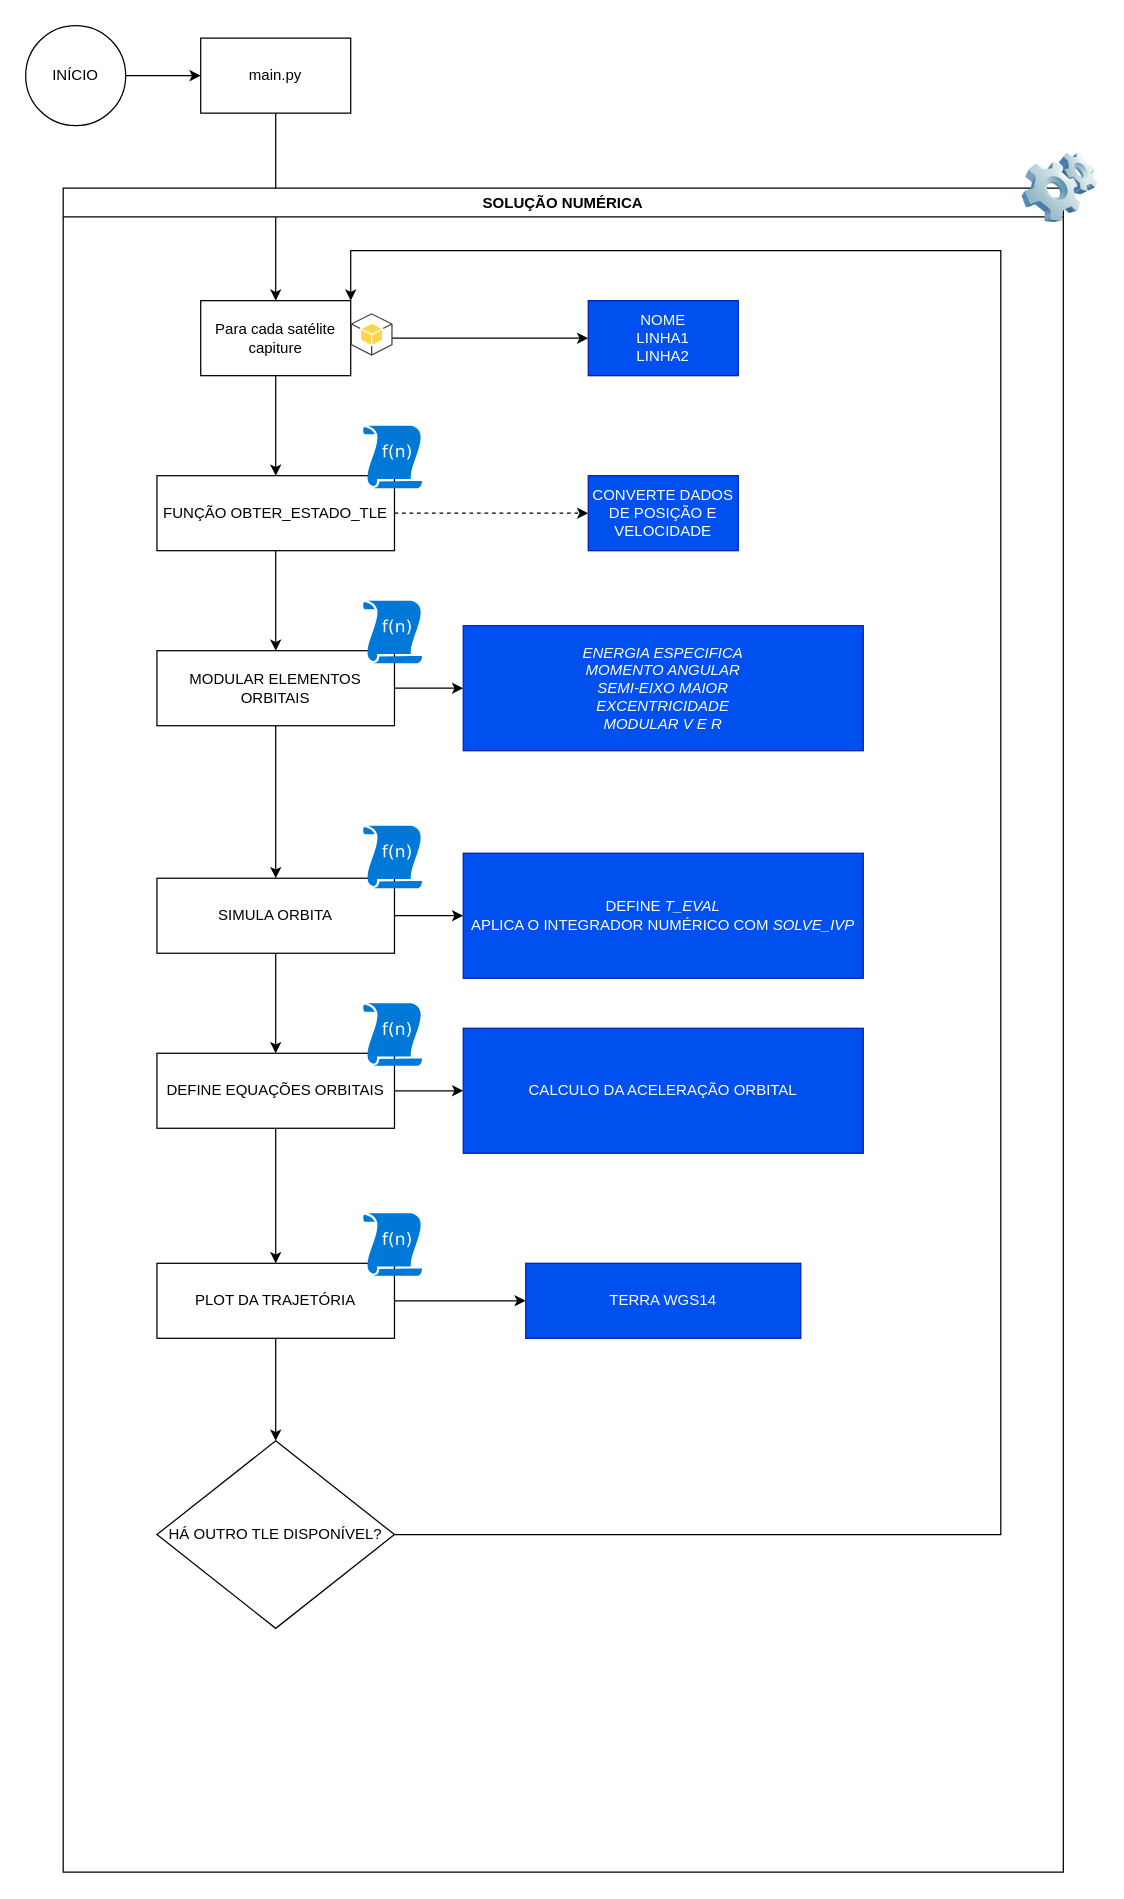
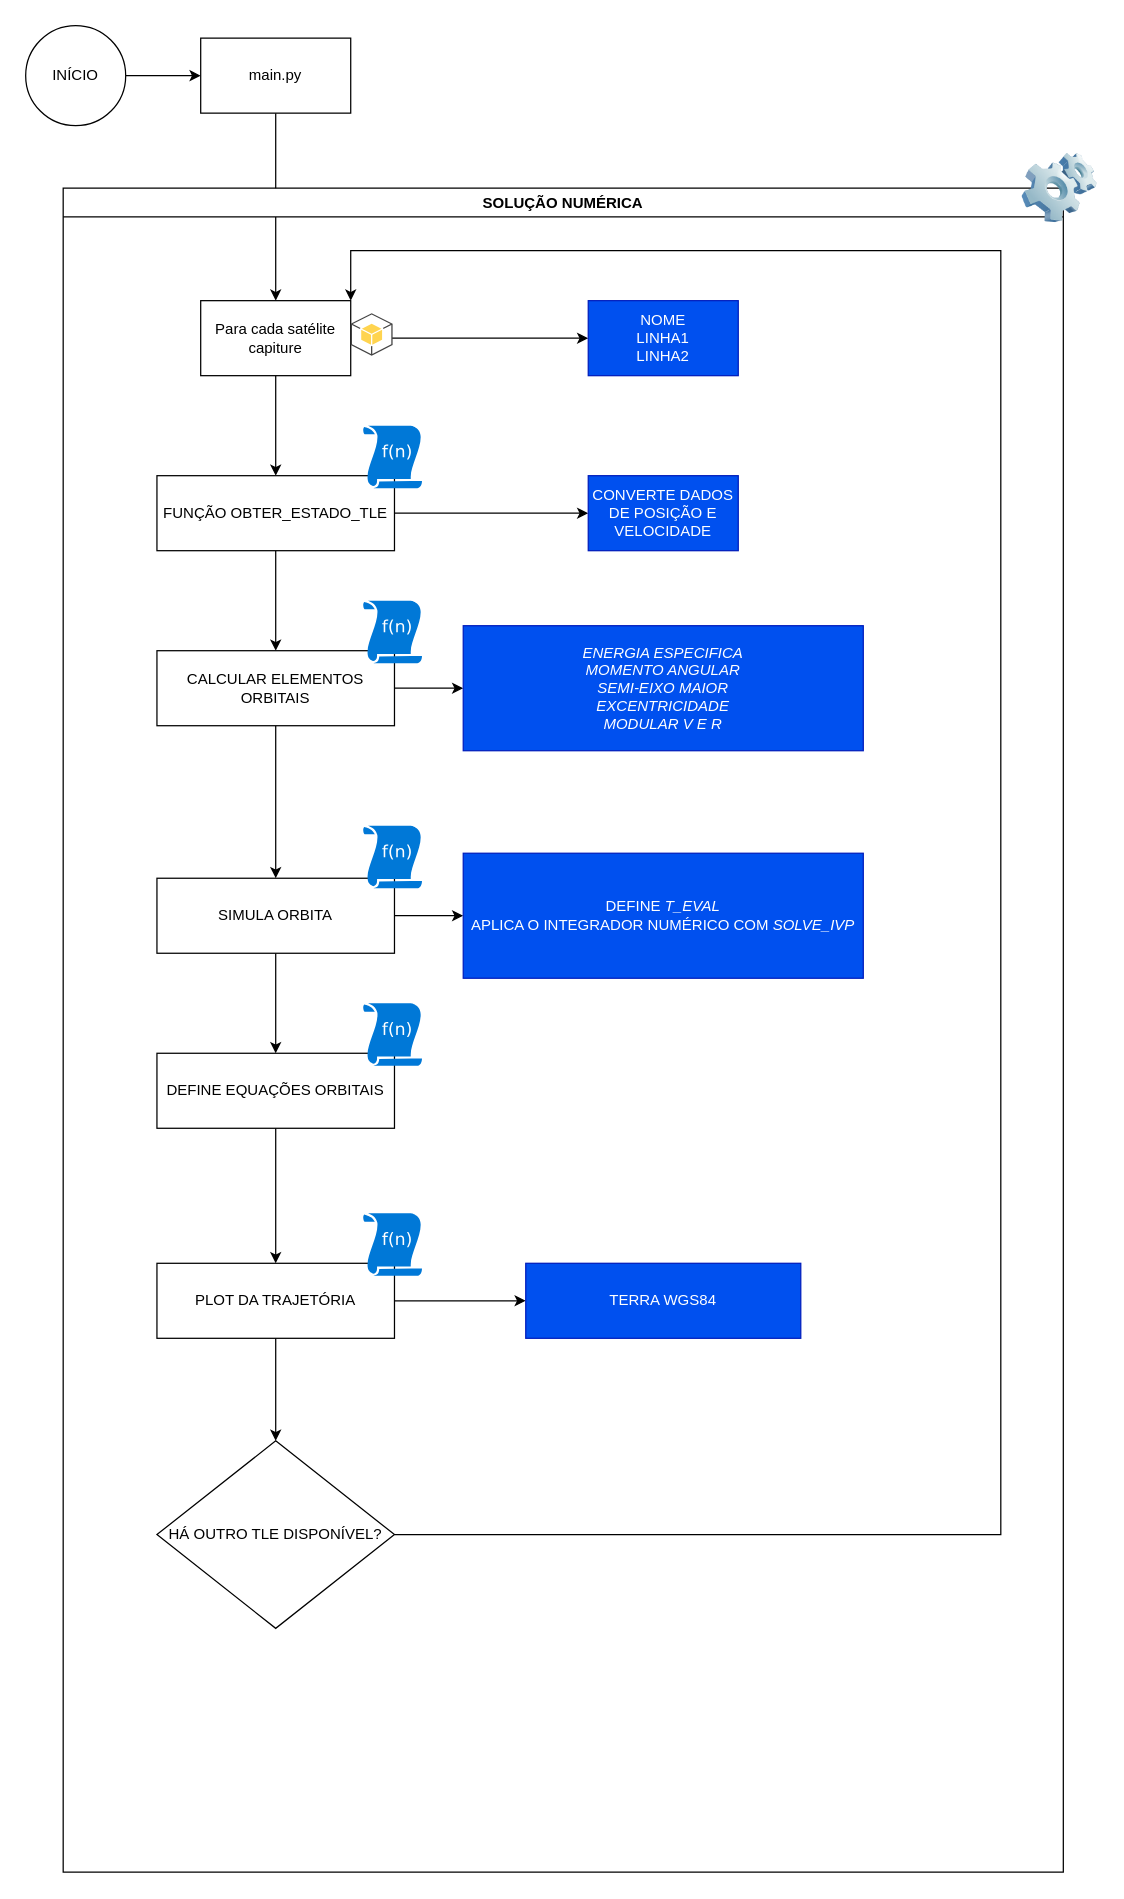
edge "FUNÇÃO OBTER_ESTADO_TLE" -> "CONVERTE DADOS DE POSIÇÃO E VELOCIDADE": style dashed -> solid
node "MODULAR ELEMENTOS ORBITAIS": label "MODULAR ELEMENTOS ORBITAIS" -> "CALCULAR ELEMENTOS ORBITAIS"
edge "DEFINE EQUAÇÕES ORBITAIS" -> "CALCULO DA ACELERAÇÃO ORBITAL": removed
node "CALCULO DA ACELERAÇÃO ORBITAL": removed
node "TERRA WGS14": label "TERRA WGS14" -> "TERRA WGS84"
